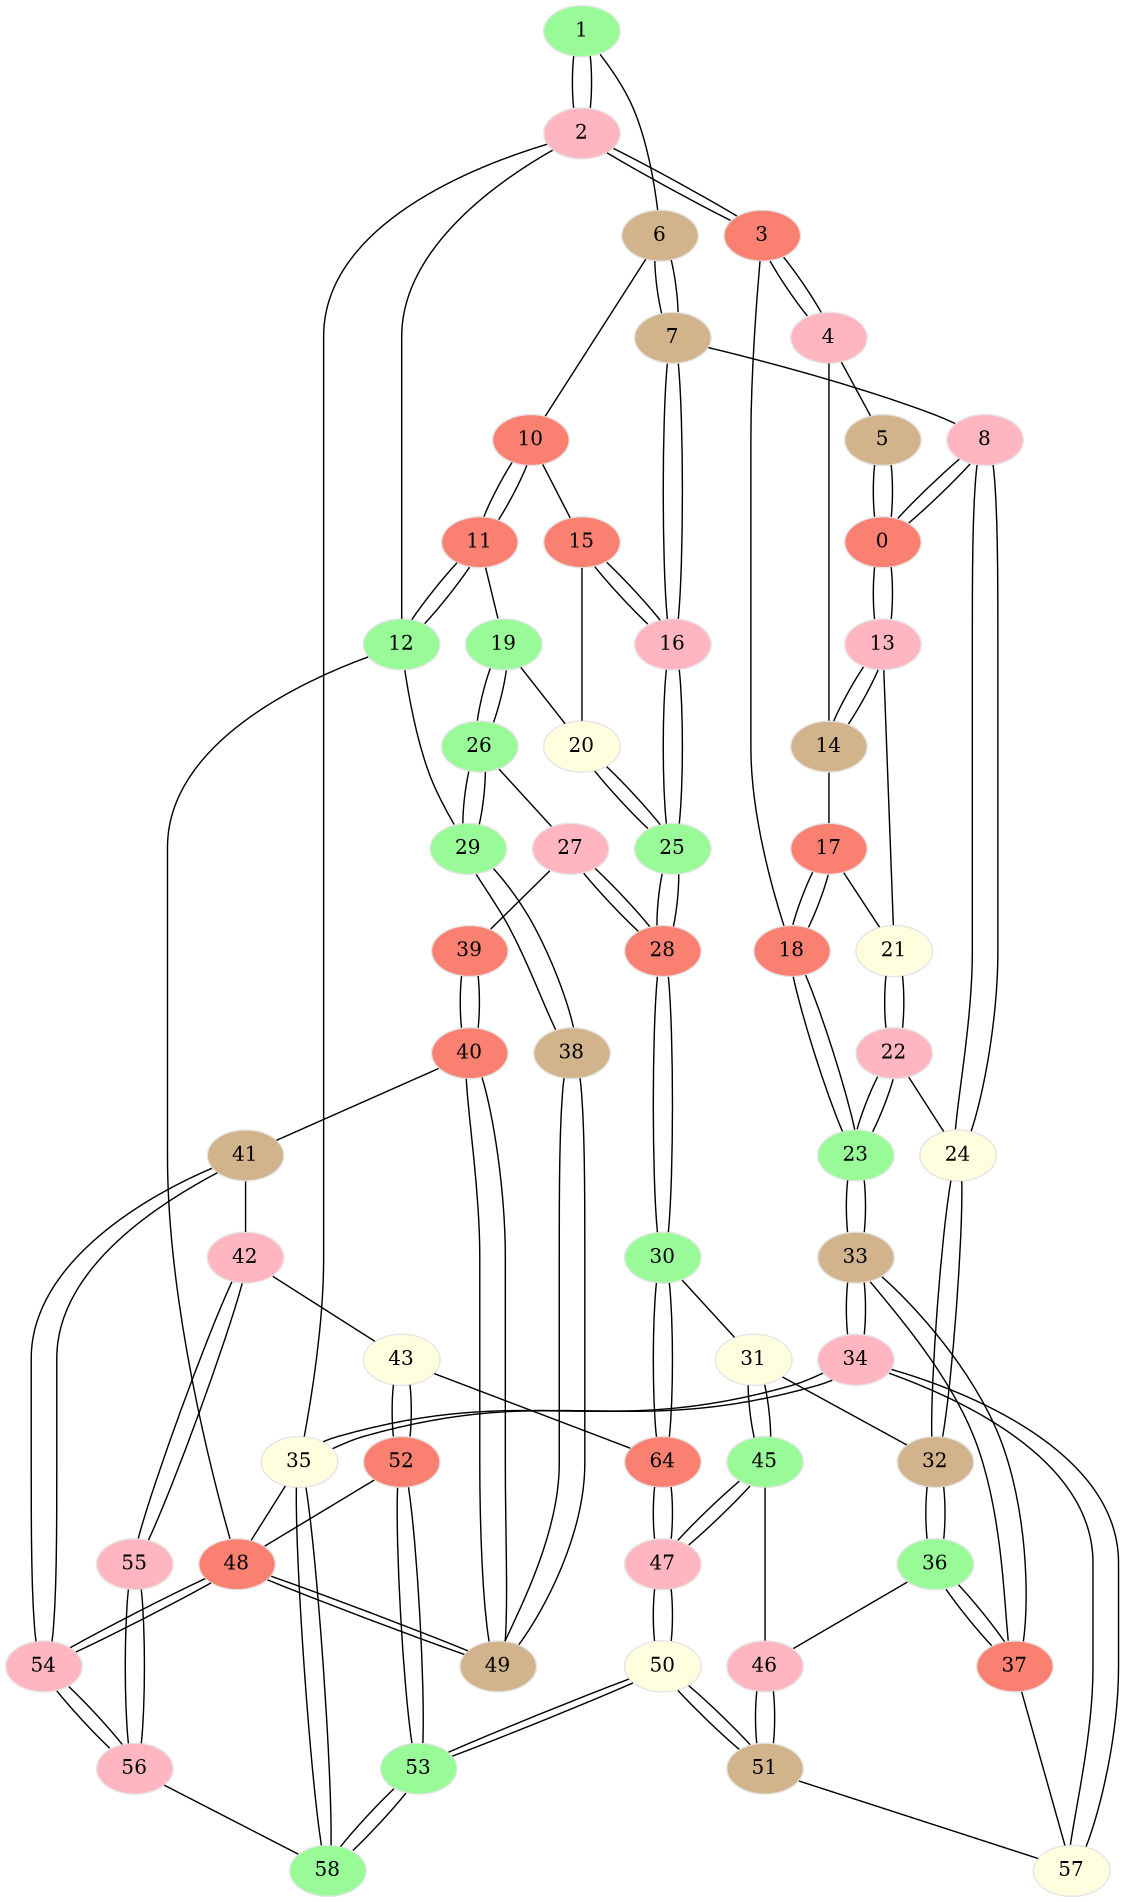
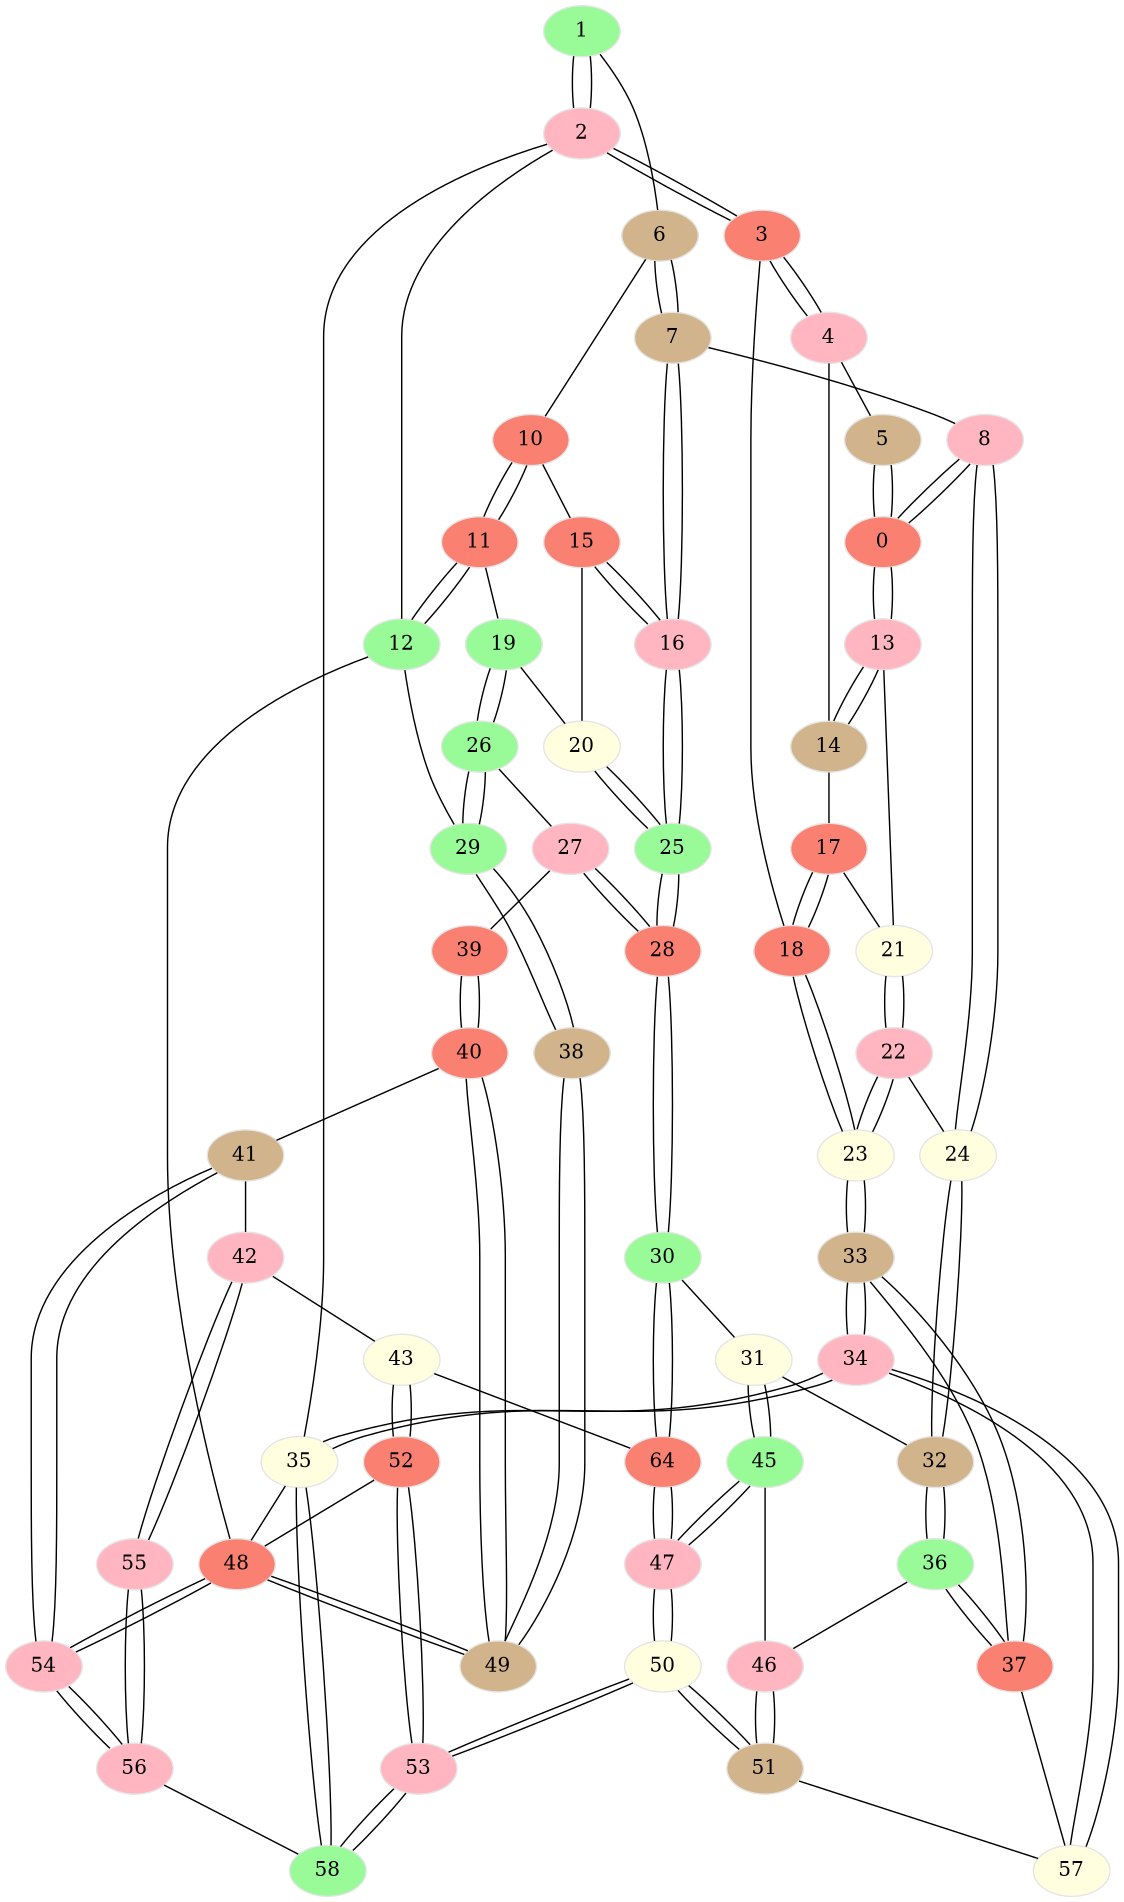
node "23": fillcolor palegreen -> lightyellow
node "53": fillcolor palegreen -> lightpink
